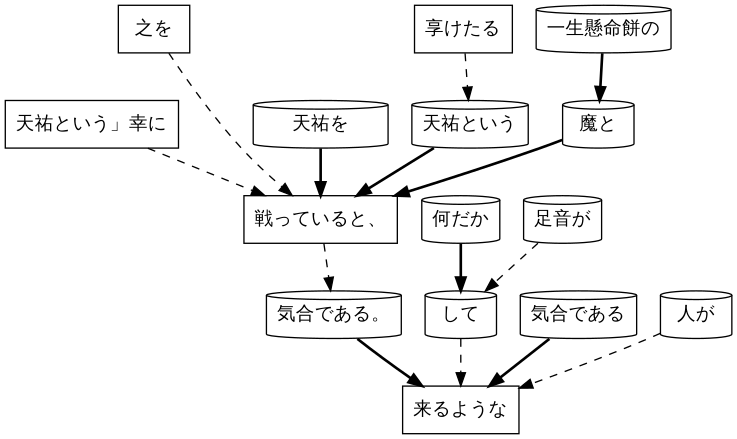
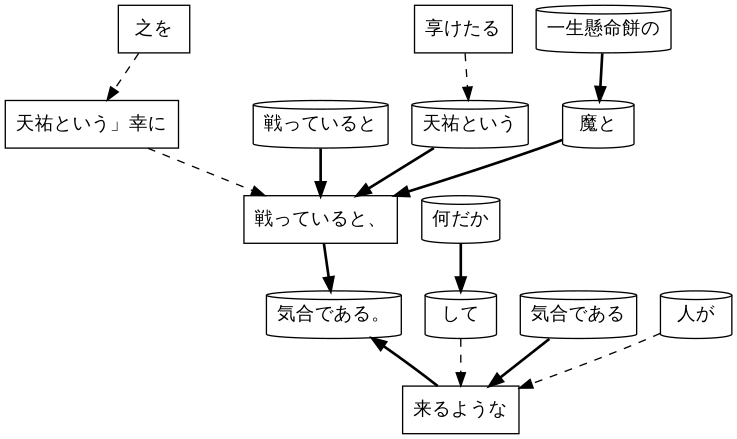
edge "之を" -> "戦っていると、": now "之を" -> "天祐という」幸に"
node "天祐を": label "天祐を" -> "戦っていると"
node "足音が": removed
edge "戦っていると、" -> "気合である。": style dashed -> bold
edge "気合である。" -> "来るような": reversed
